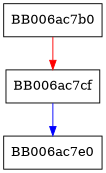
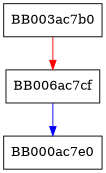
node "BB006ac7b0": label "BB006ac7b0" -> "BB003ac7b0"
node "BB006ac7e0": label "BB006ac7e0" -> "BB000ac7e0"
